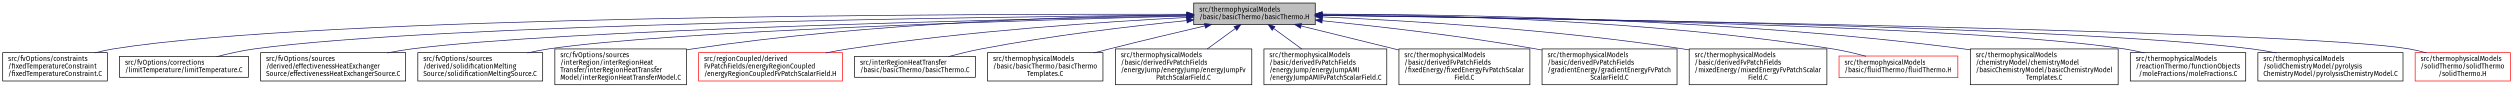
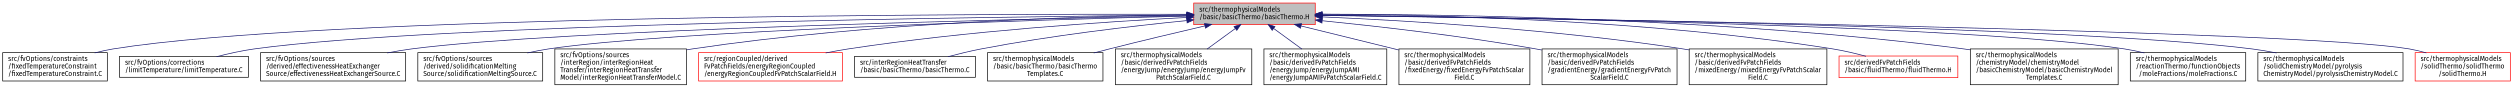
node "src/thermophysicalModels /basic/basicThermo/basicThermo.H": color black -> red
node "src/thermophysicalModels /basic/fluidThermo/fluidThermo.H": label "src/thermophysicalModels /basic/fluidThermo/fluidThermo.H" -> "src/derivedFvPatchFields /basic/fluidThermo/fluidThermo.H"
